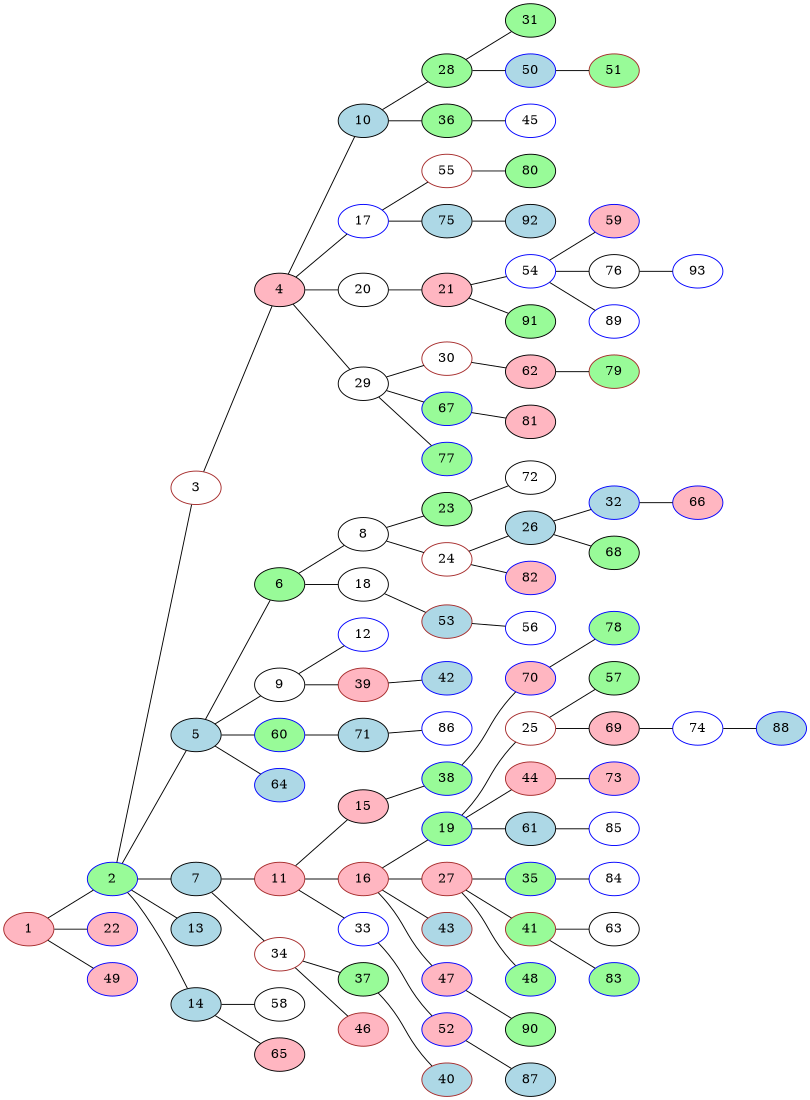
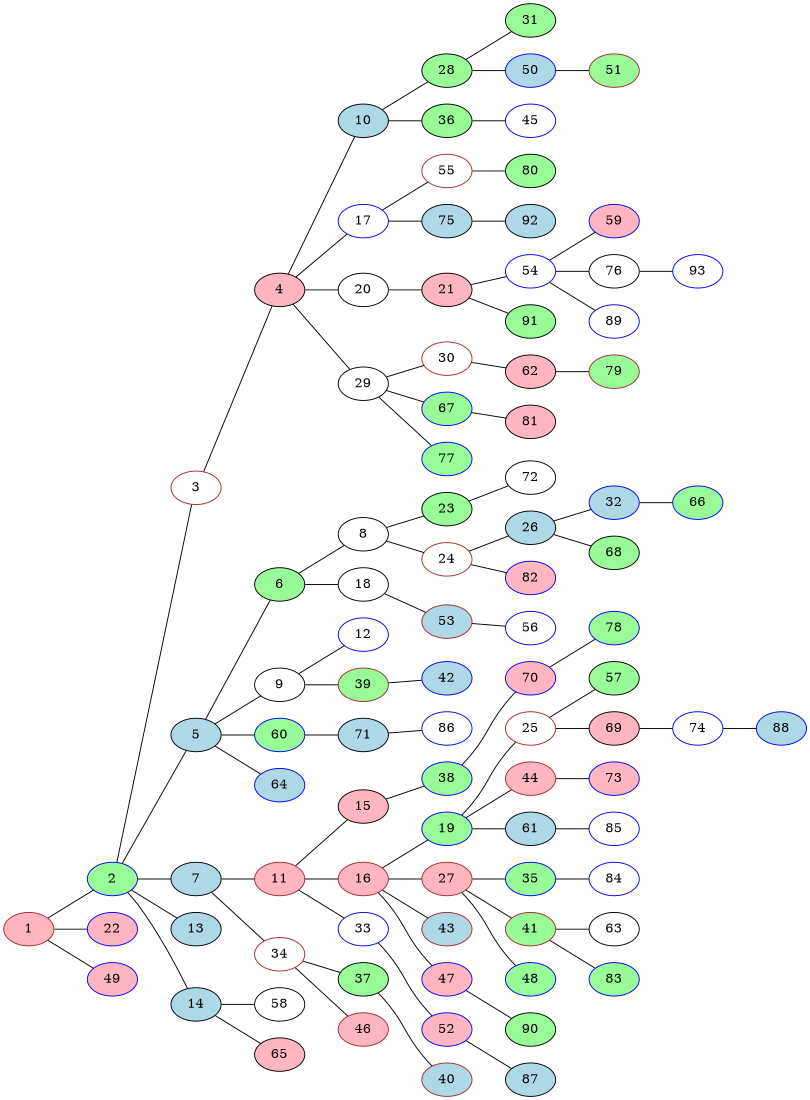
node "66": fillcolor lightpink -> palegreen
node "39": fillcolor lightpink -> palegreen
